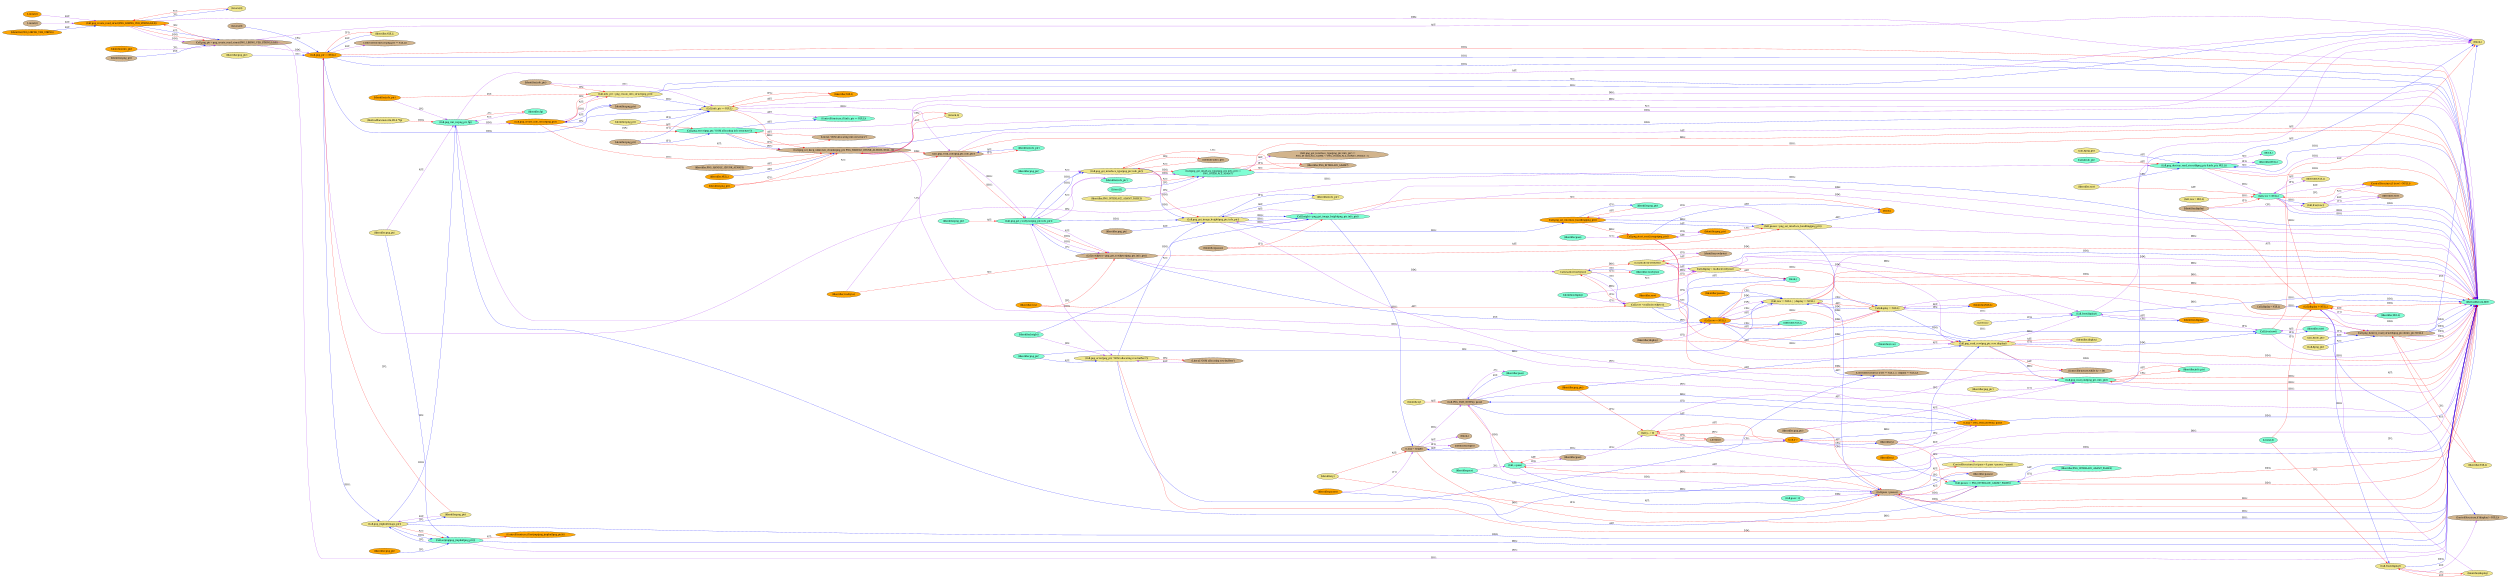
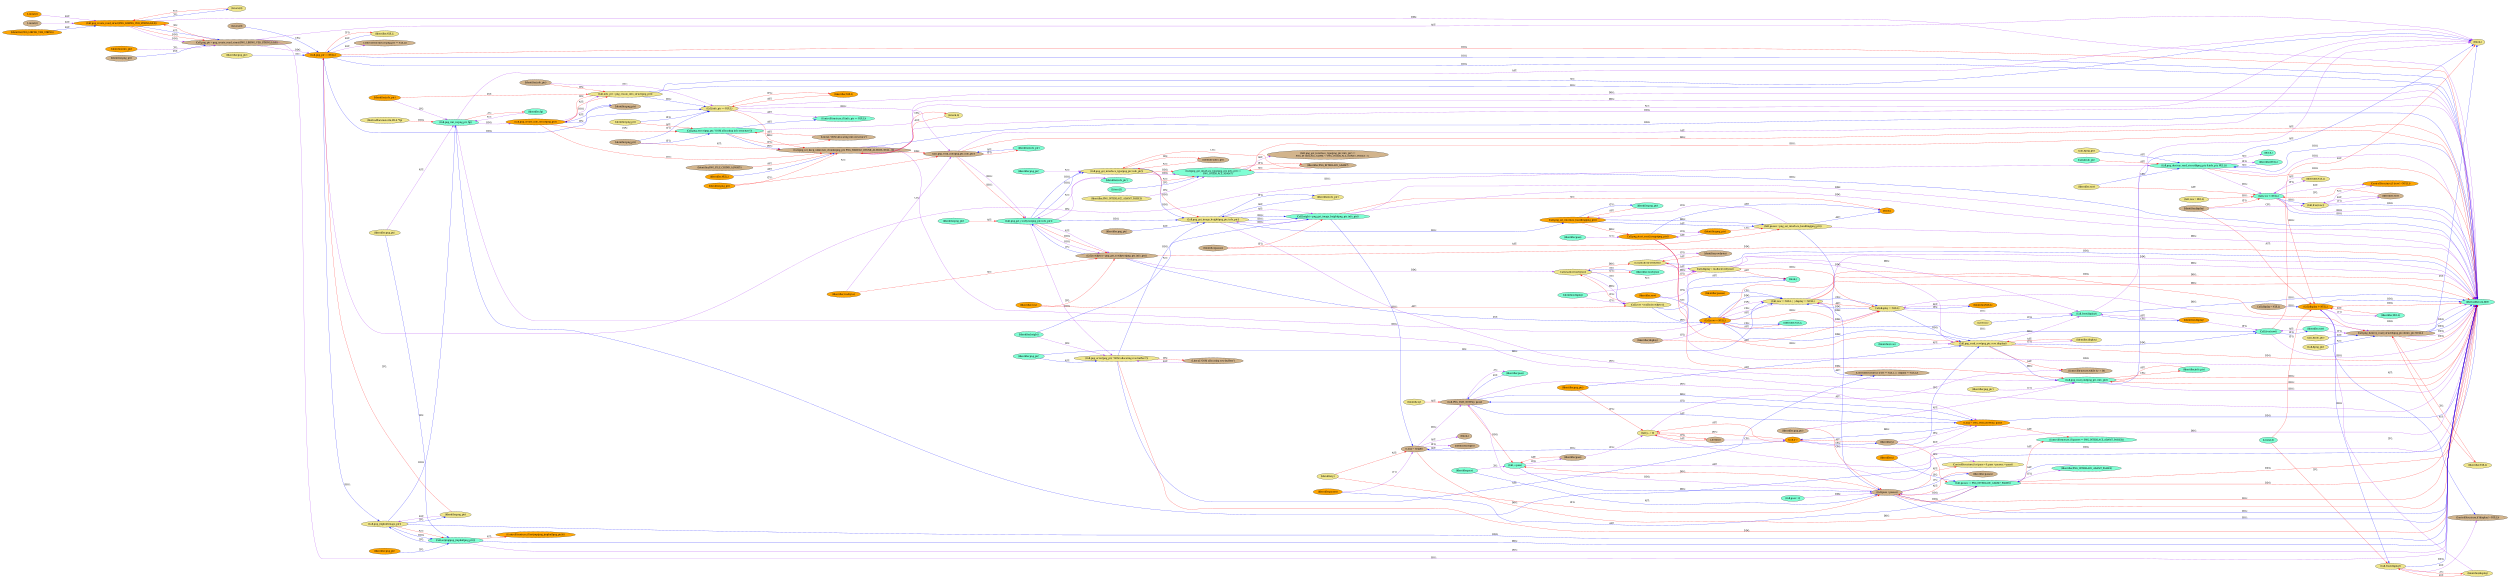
node "(Identifier,PNG_HANDLE_CHUNK_ALWAYS)": label "(Identifier,PNG_HANDLE_CHUNK_ALWAYS)" -> "(Identifier,PNG_FILE_CHUNK_ALWAYS)"
node "(ControlStructure,if (passes == PNG_INTERLACE_ADAM7_PASSES))": added
